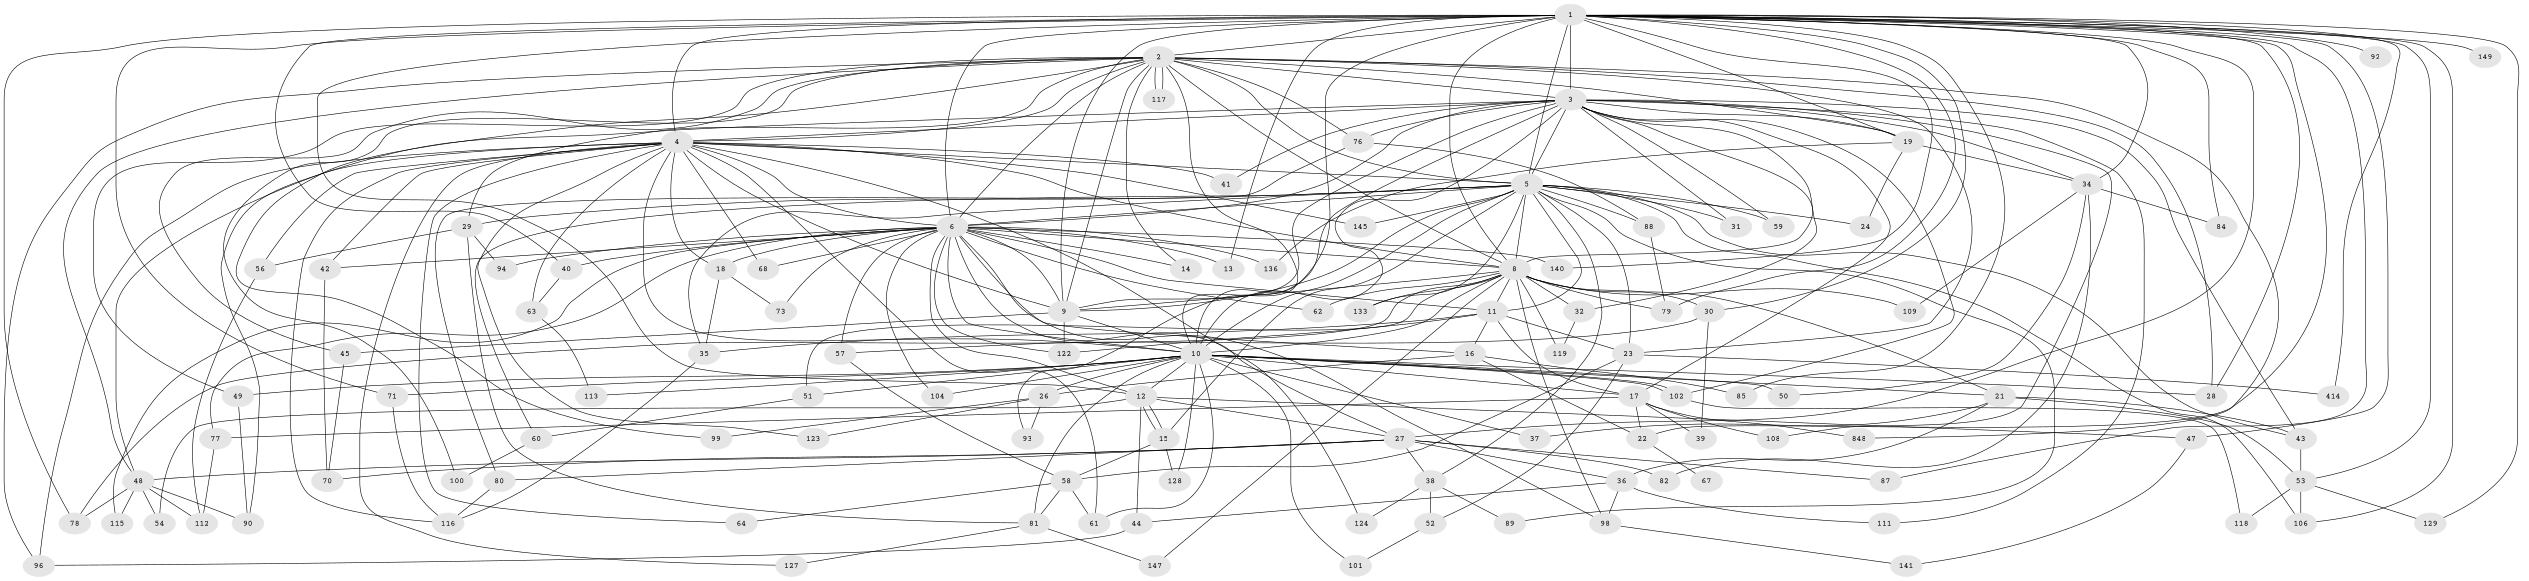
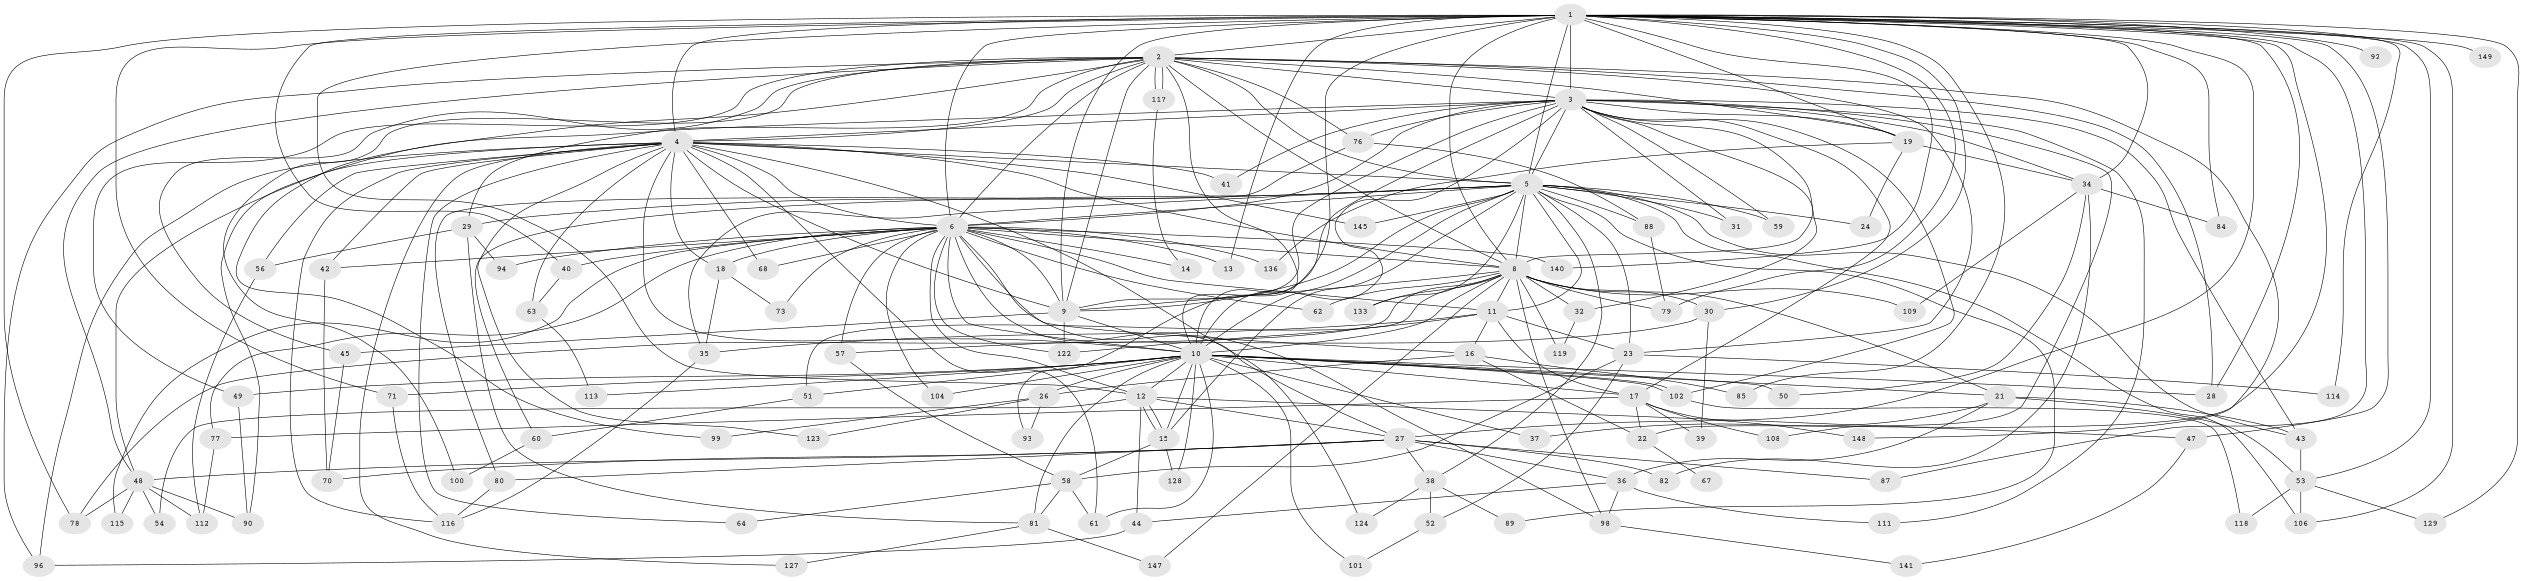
edge "2" -- "14": now "117" -- "14"
edge "10" -- "15": added
node "414": label "414" -> "114"
node "848": label "848" -> "148"
